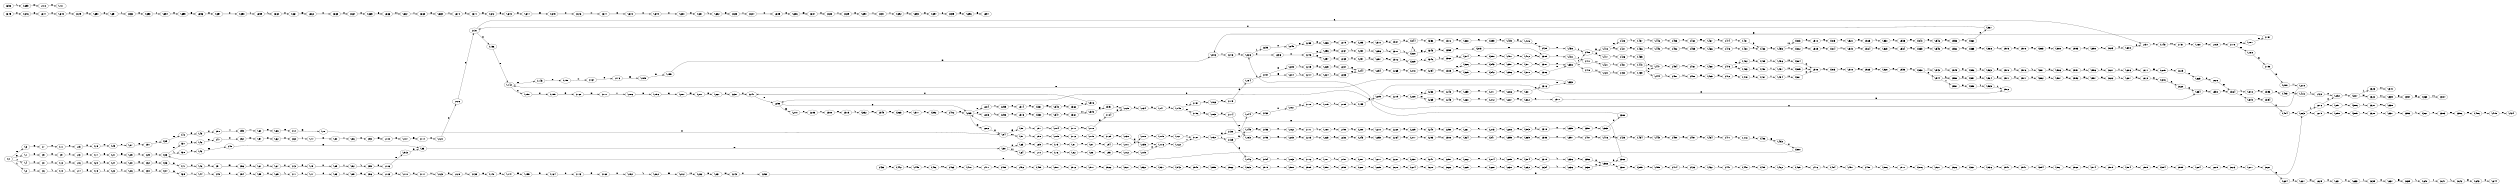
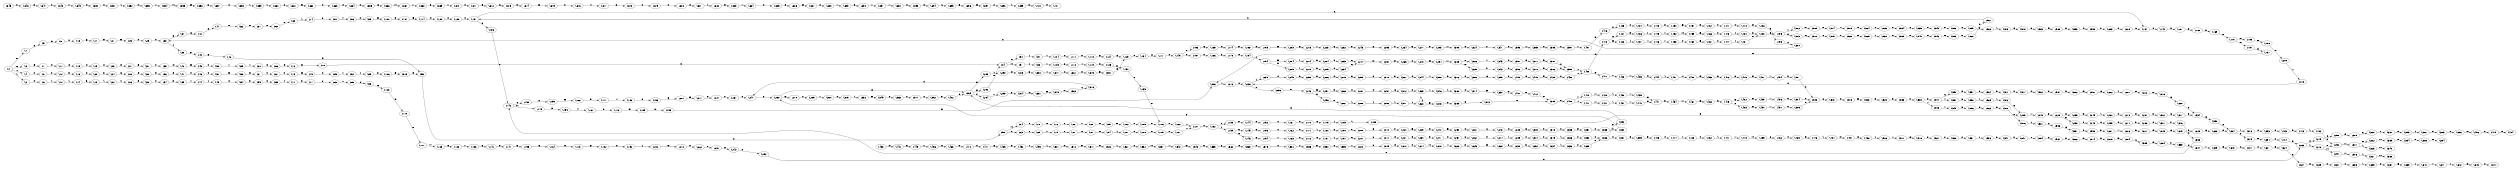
edge "S697" -> "S698": added, label "L"
edge "S209" -> "S572": reversed
